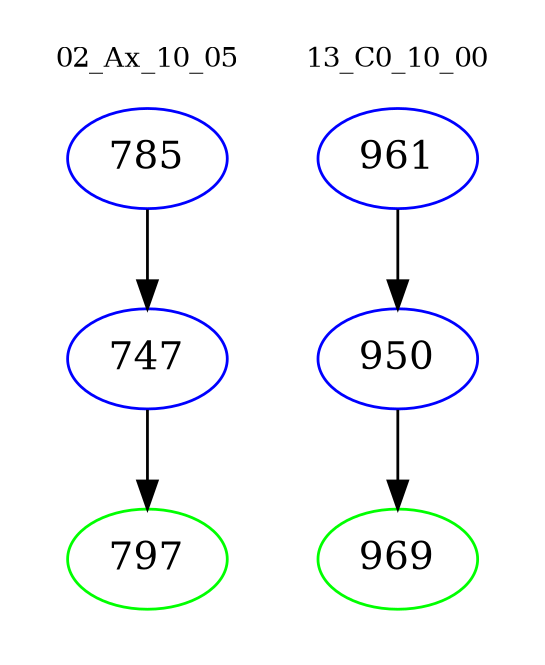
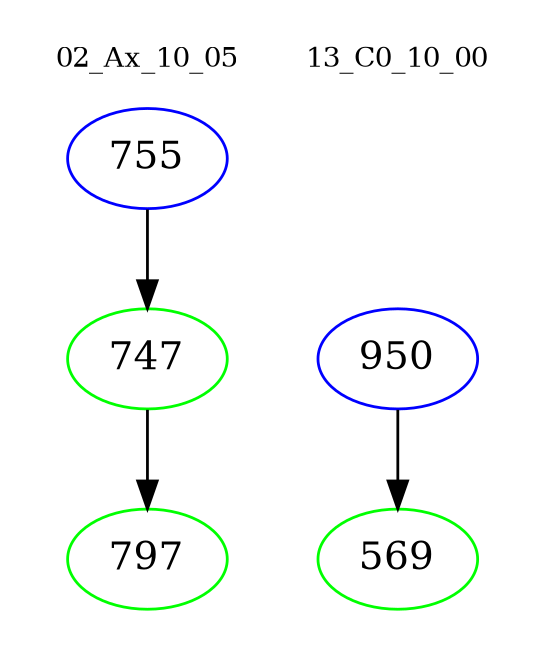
node "785": label "785" -> "755"
node "961": removed
node "747": color blue -> green
node "969": label "969" -> "569"
